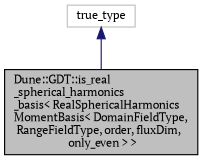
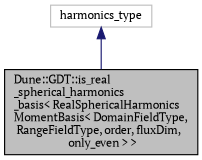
node "true_type": label "true_type" -> "harmonics_type"
